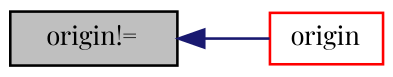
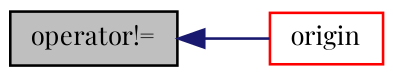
node "origin!=": label "origin!=" -> "operator!="
